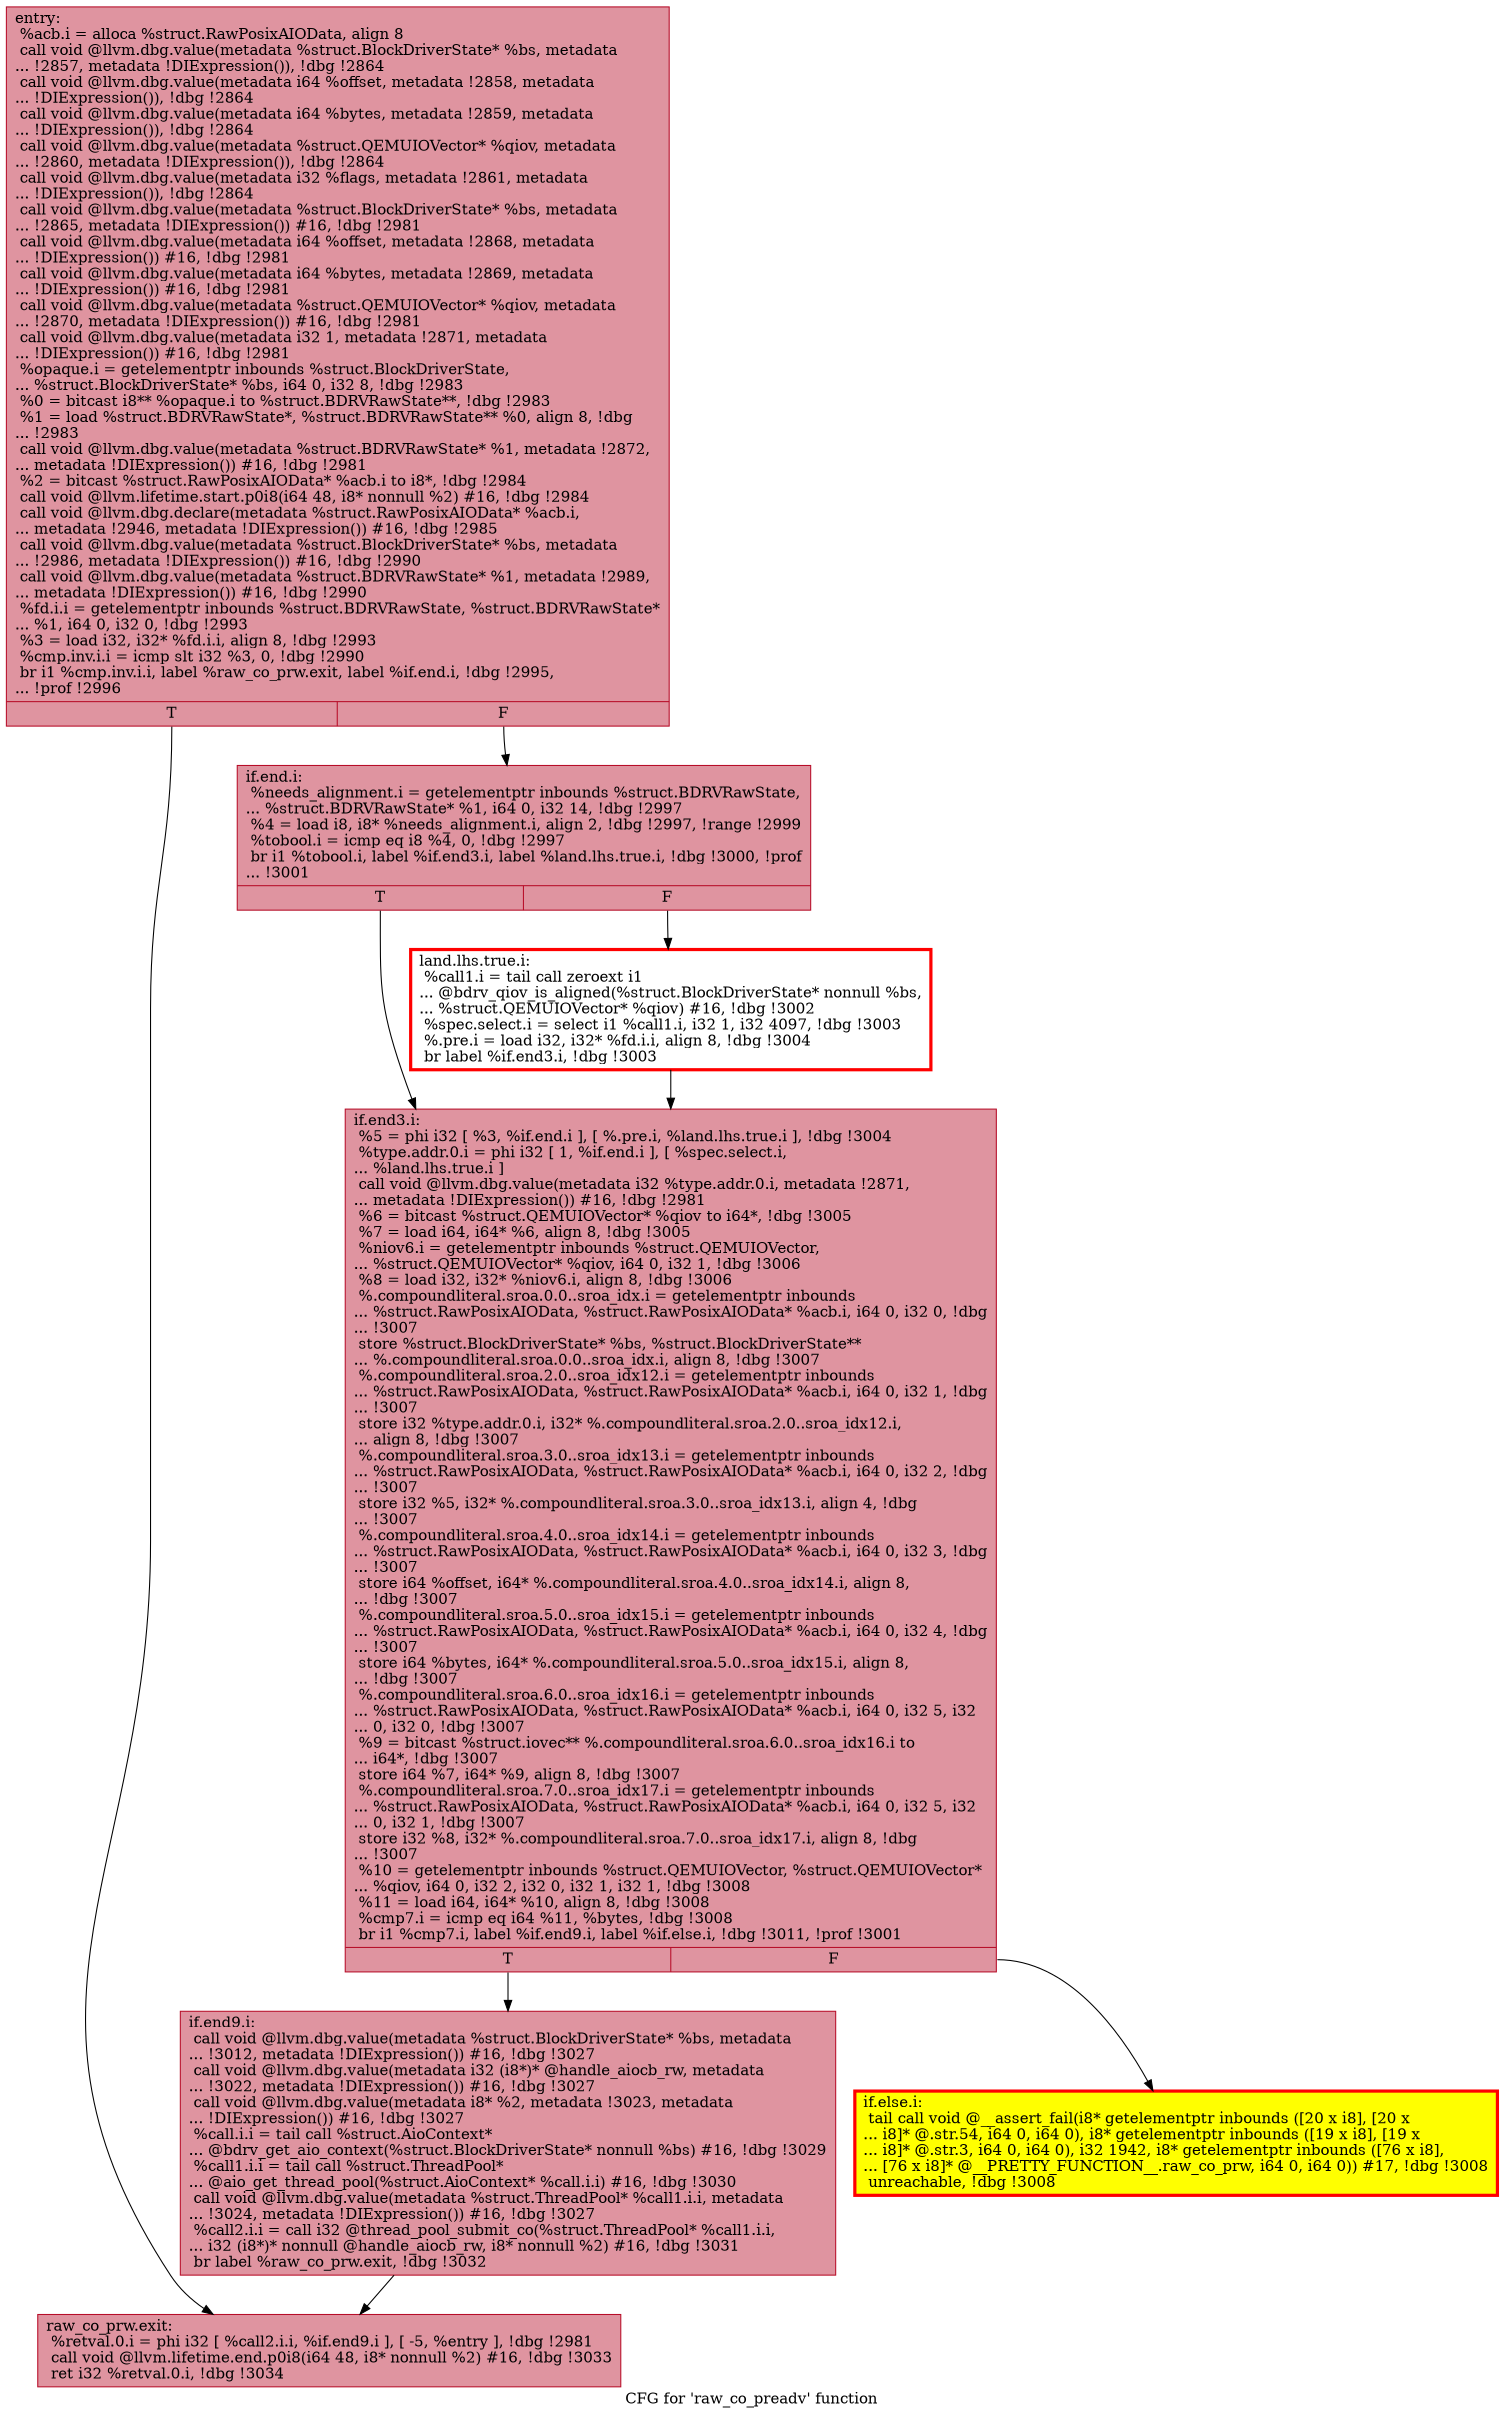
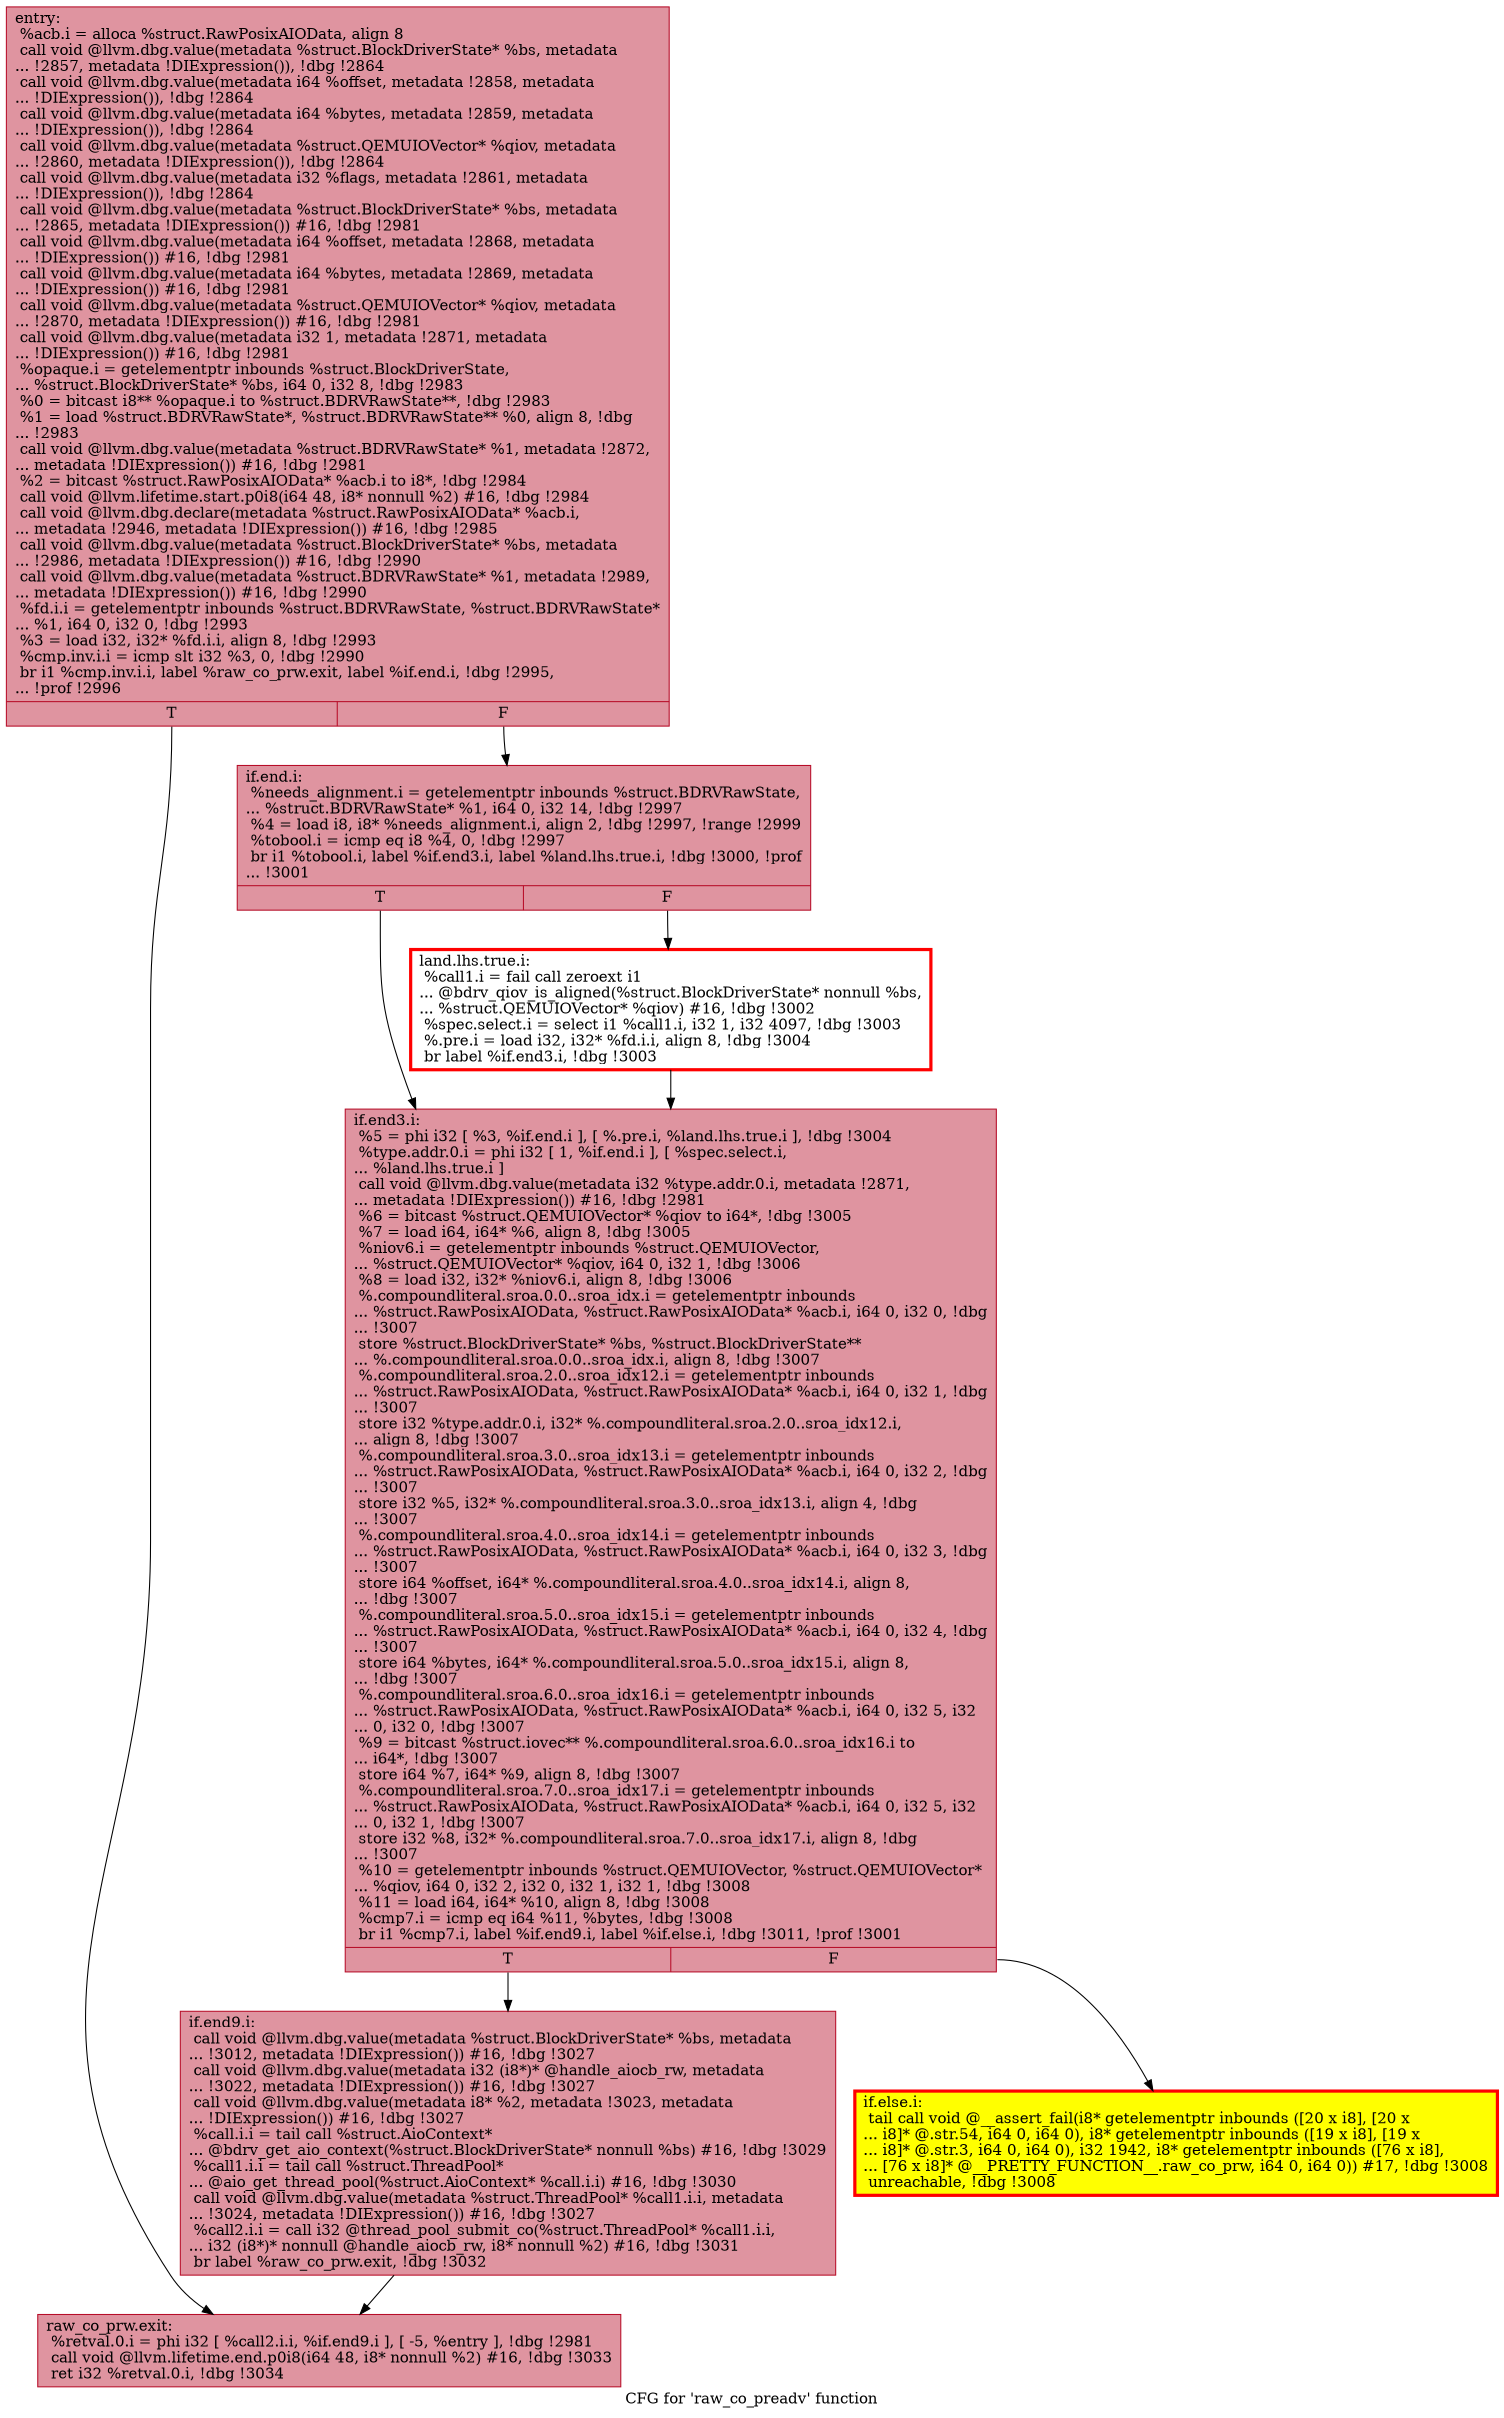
node "land.lhs.true.i:": text "%call1.i = tail call zeroext i1" -> "%call1.i = fail call zeroext i1"
